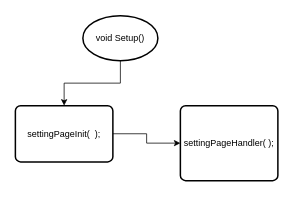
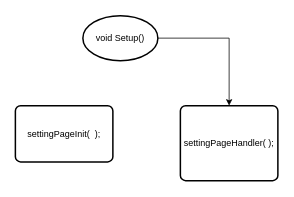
edge "void Setup()" -> "settingPageInit( );": now "void Setup()" -> "settingPageHandler( );"
edge "settingPageInit( );" -> "settingPageHandler( );": removed
